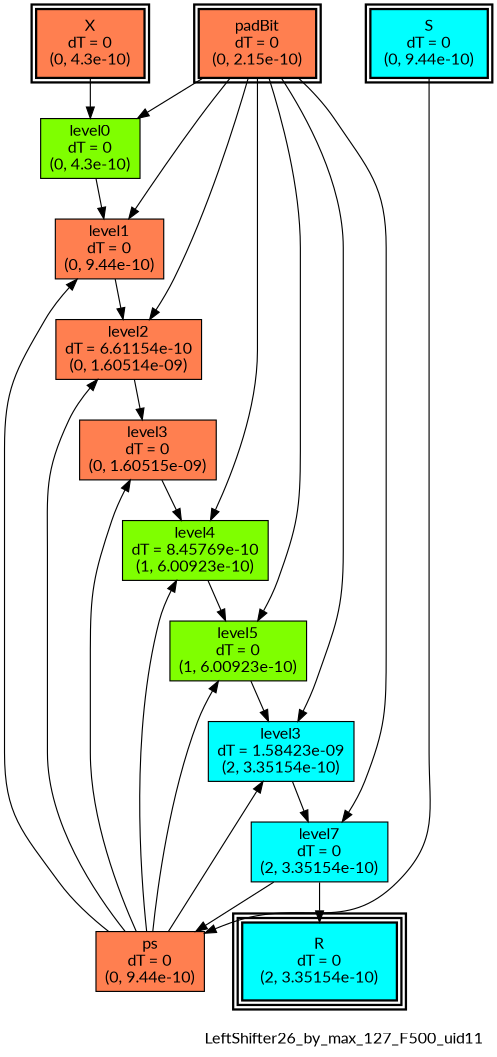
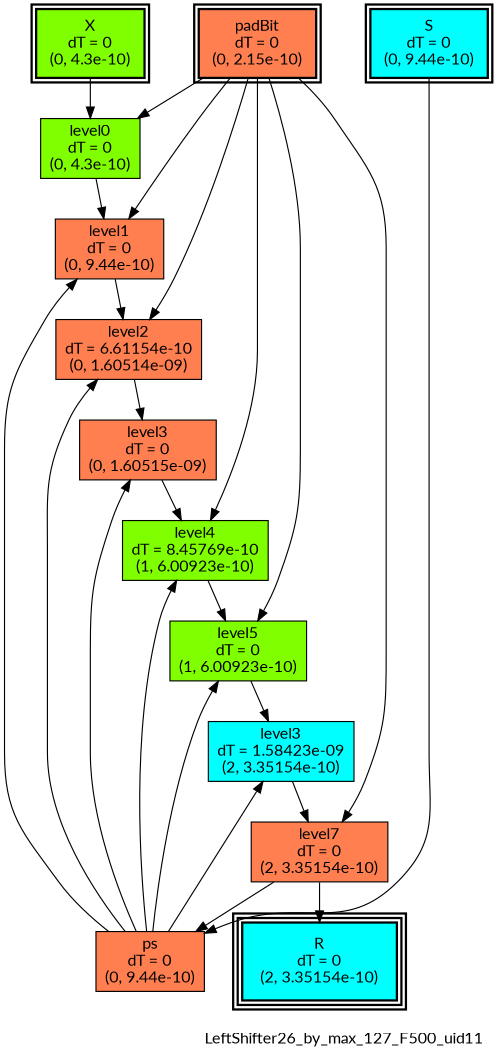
node "X dT = 0 (0, 4.3e-10)": fillcolor coral -> chartreuse
edge "padBit dT = 0 (0, 2.15e-10)" -> "level3 dT = 1.58423e-09 (2, 3.35154e-10)": removed
node "level7 dT = 0 (2, 3.35154e-10)": fillcolor cyan -> coral
